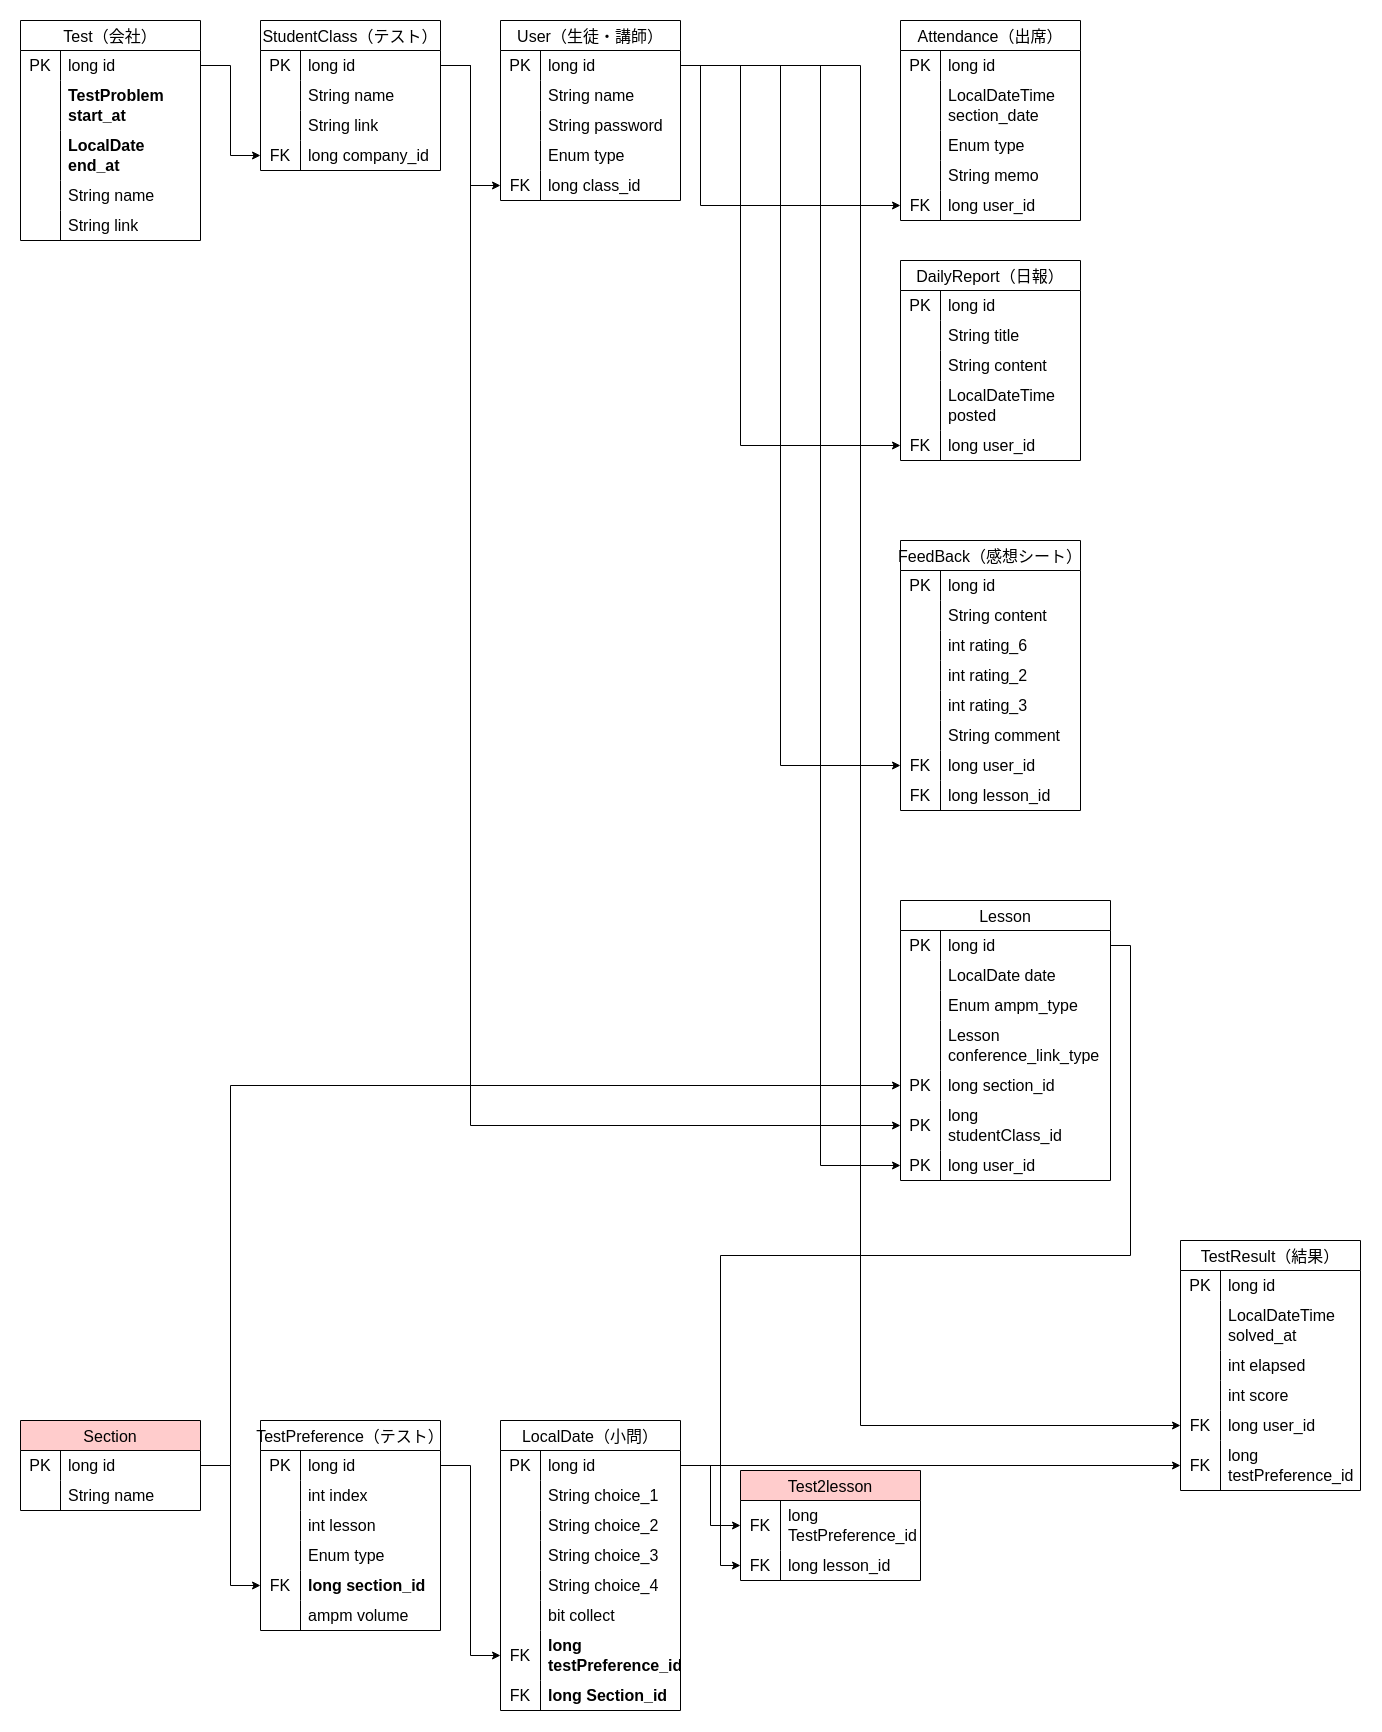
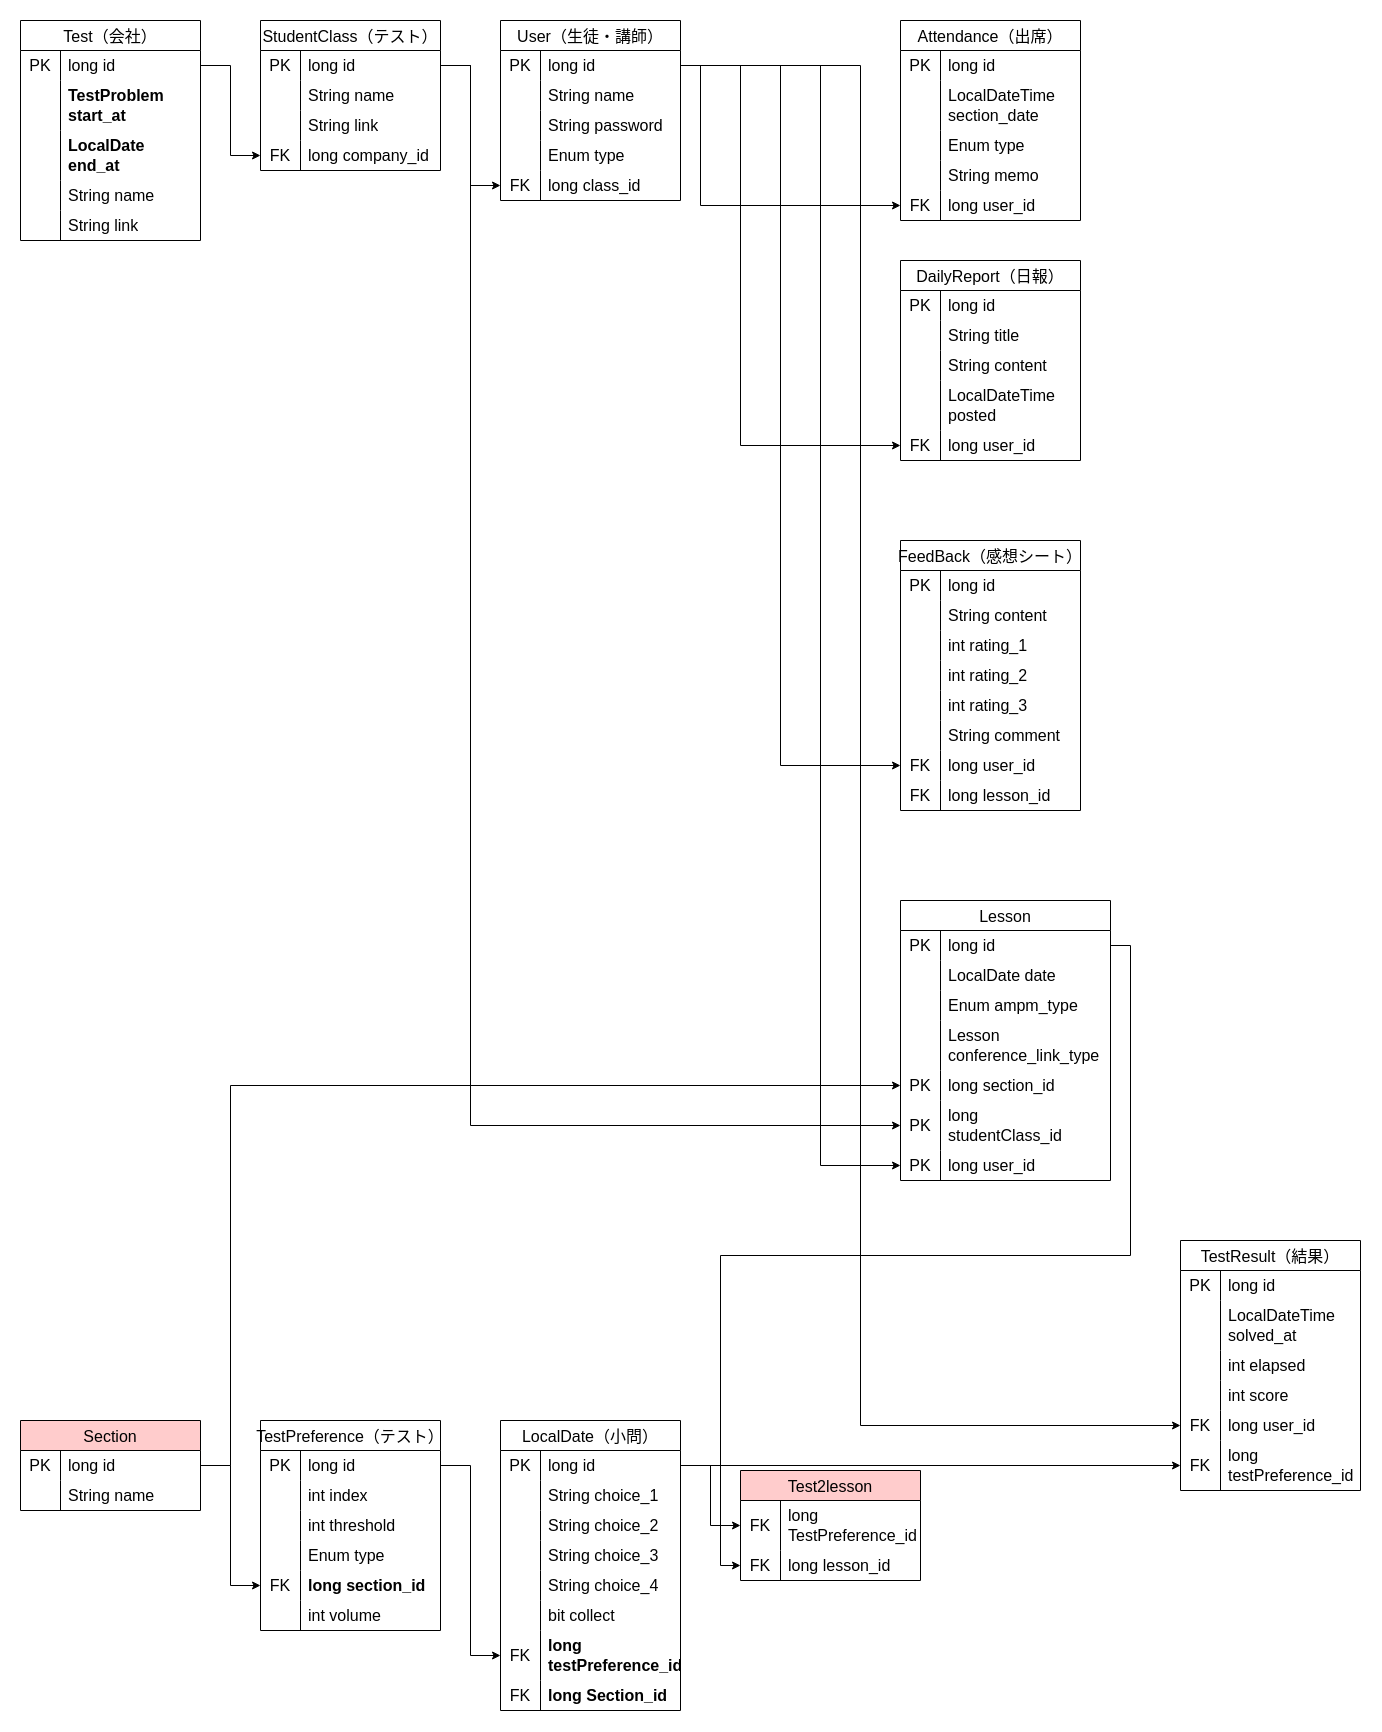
node "int rating_6": label "int rating_6" -> "int rating_1"
node "int lesson": label "int lesson" -> "int threshold"
node "ampm volume": label "ampm volume" -> "int volume"
